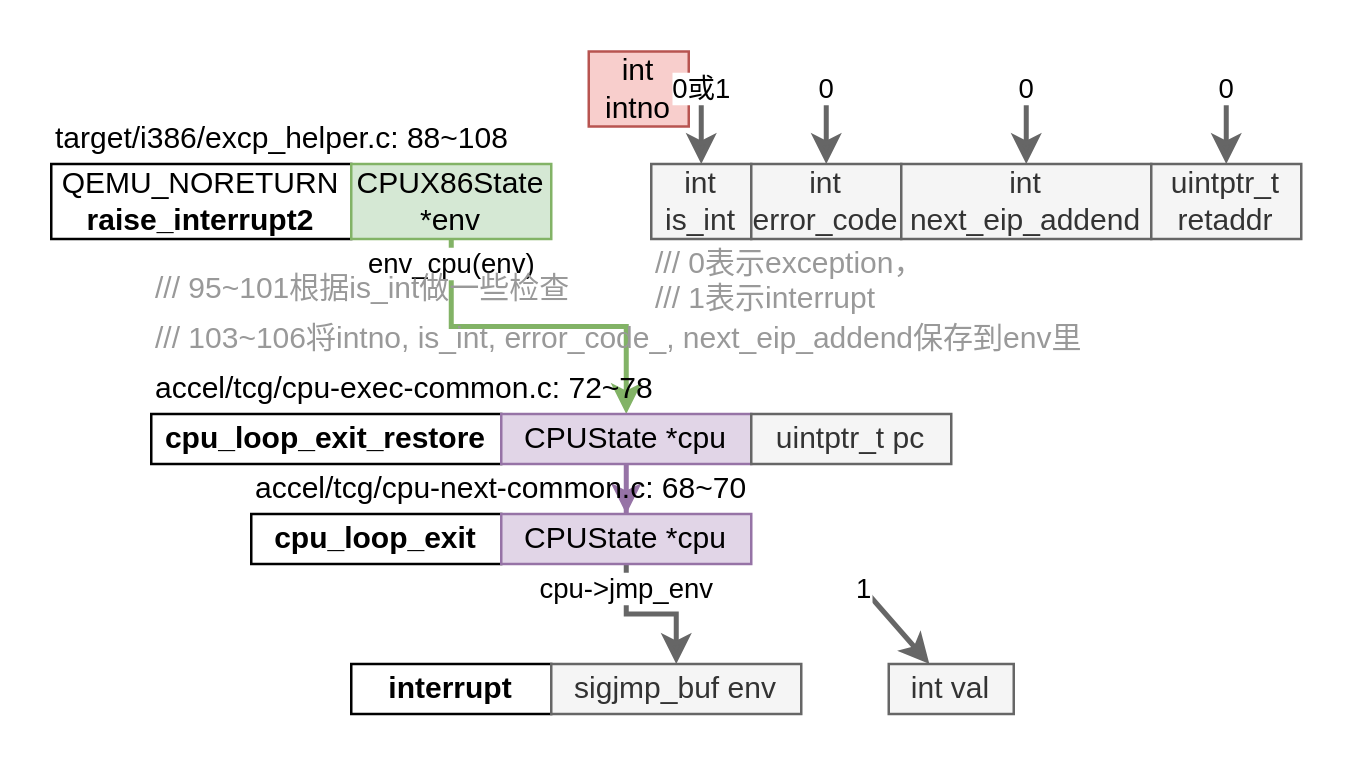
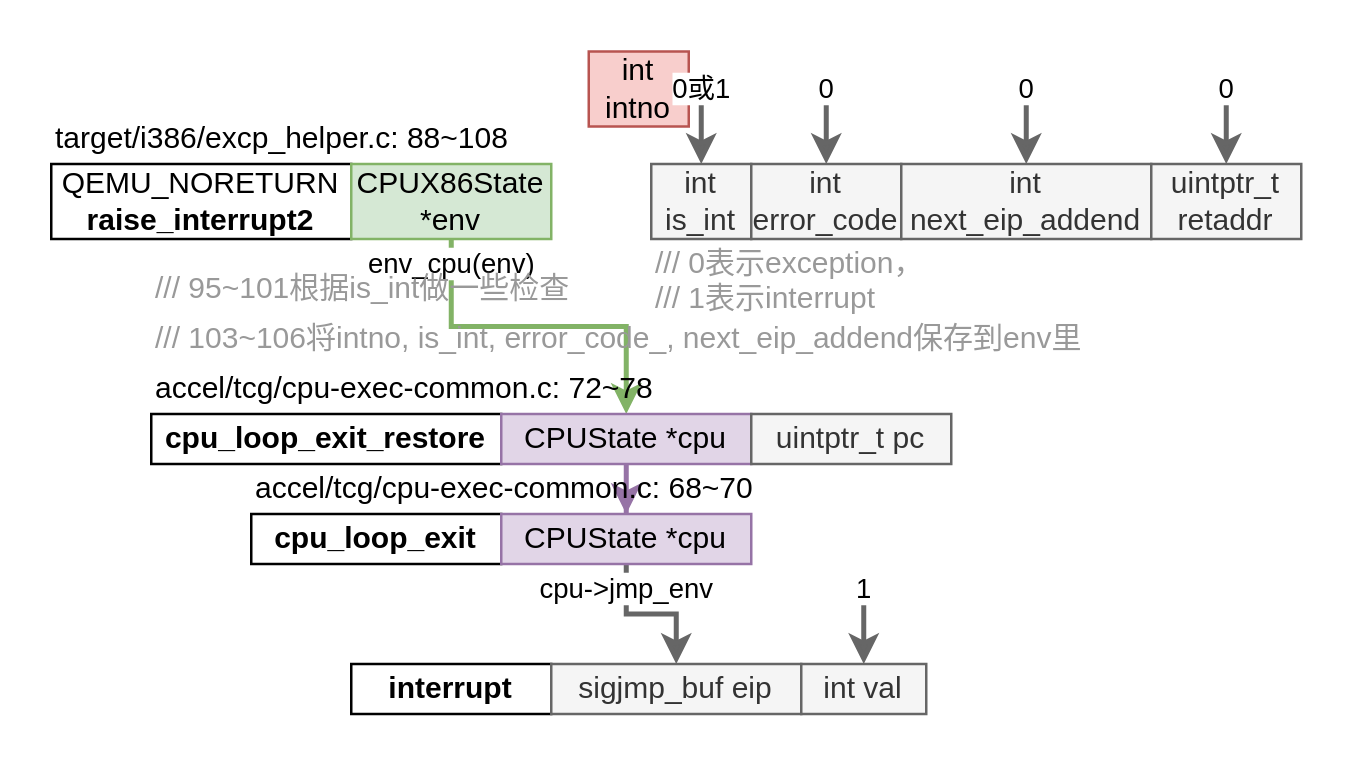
node "accel/tcg/cpu-next-common.c: 68~70": label "accel/tcg/cpu-next-common.c: 68~70" -> "accel/tcg/cpu-exec-common.c: 68~70"
node "sigjmp_buf env": label "sigjmp_buf env" -> "sigjmp_buf eip"
node "int val": moved (951, 689) -> (864, 689)
